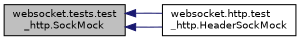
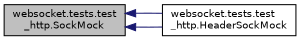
node "websocket.http.test _http.HeaderSockMock": label "websocket.http.test _http.HeaderSockMock" -> "websocket.tests.test _http.HeaderSockMock"
